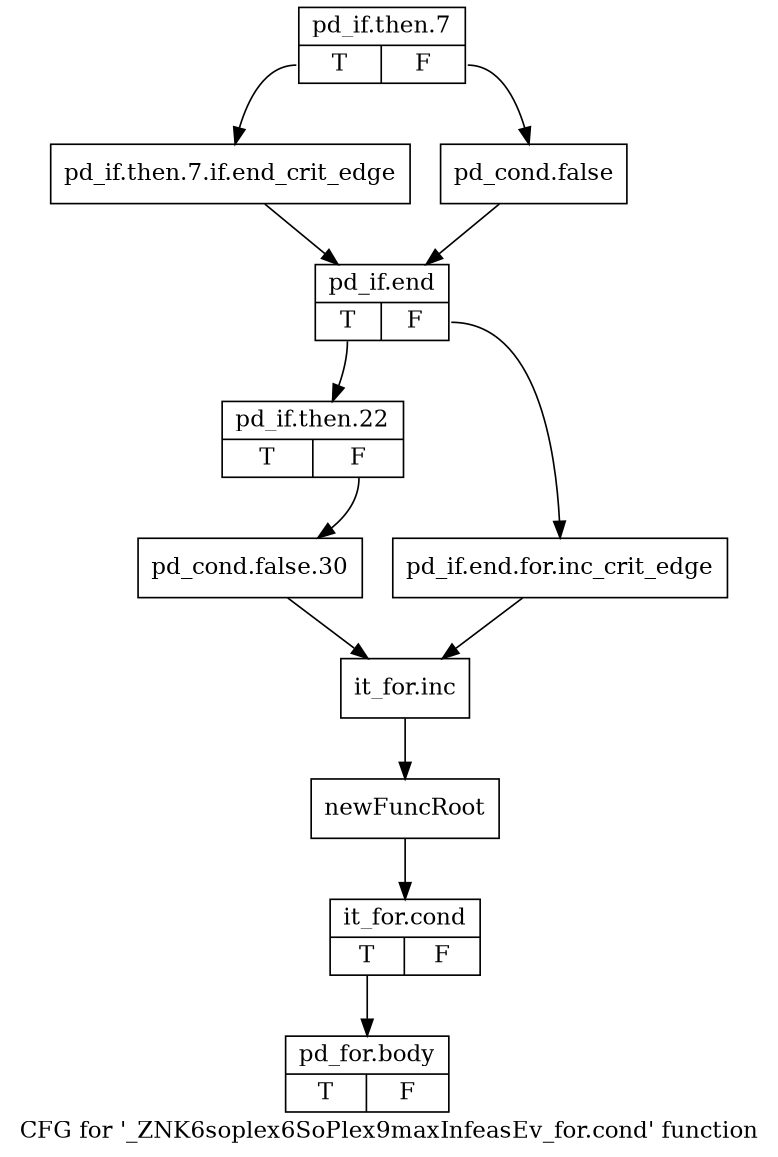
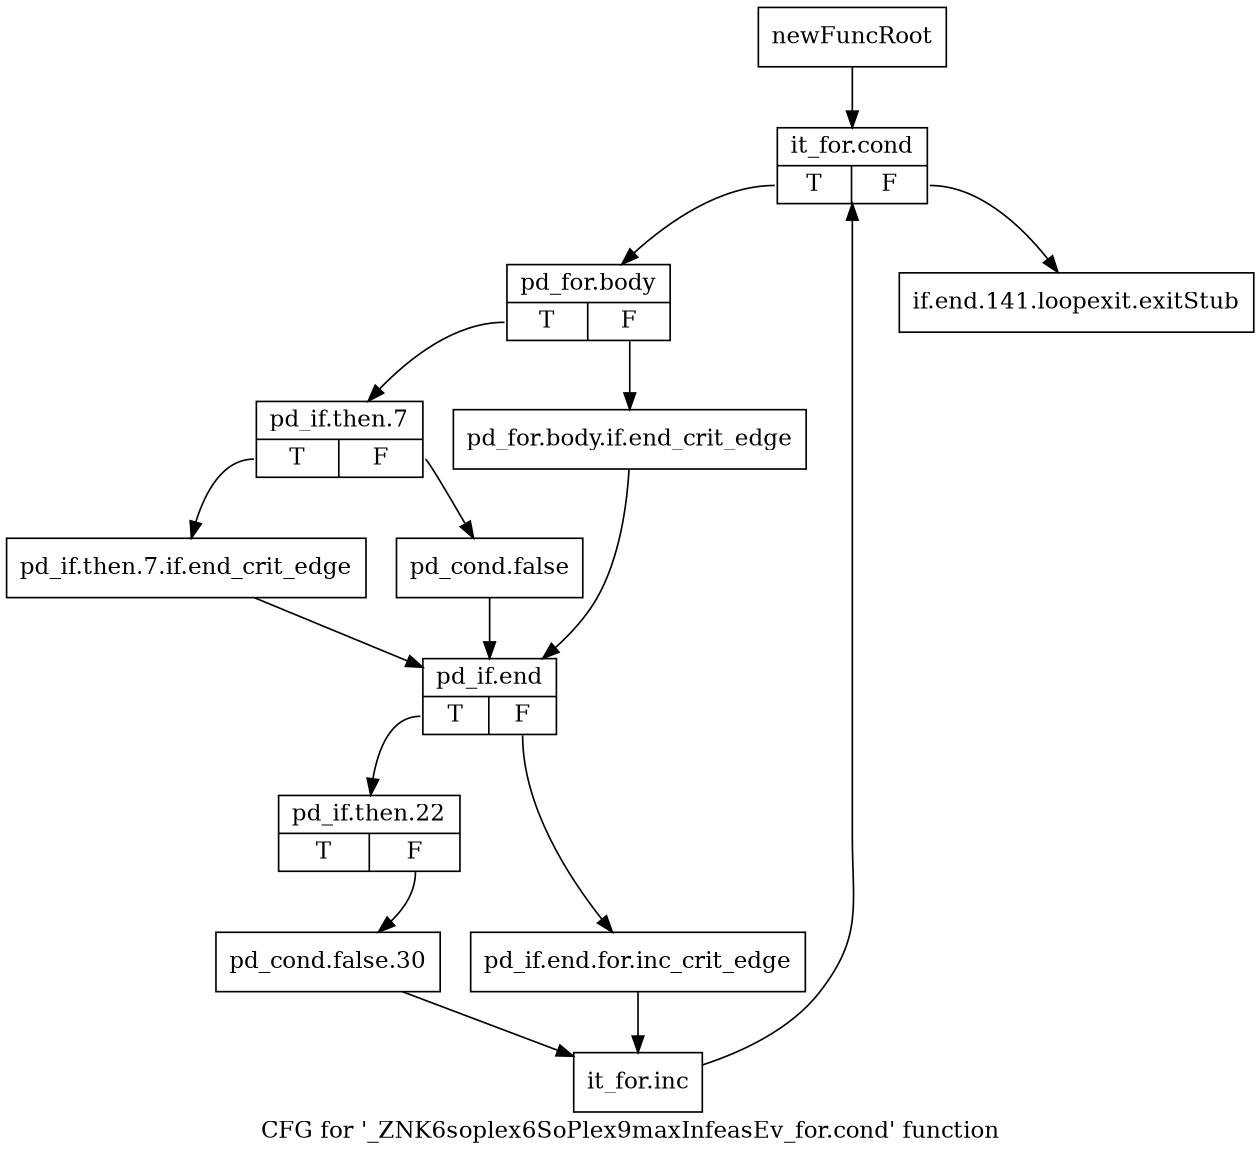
node "if.end.141.loopexit.exitStub": added
edge "pd_for.body" -> "pd_if.then.7": added
node "pd_for.body.if.end_crit_edge": added
edge "it_for.inc" -> "newFuncRoot": now "it_for.inc" -> "it_for.cond"
